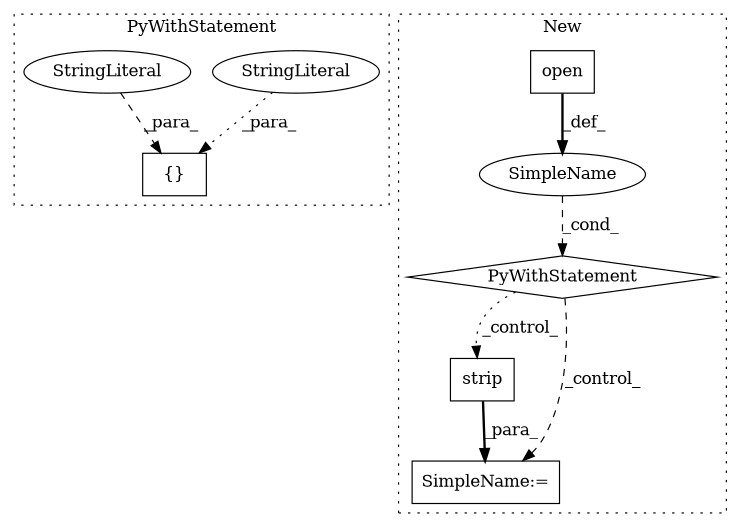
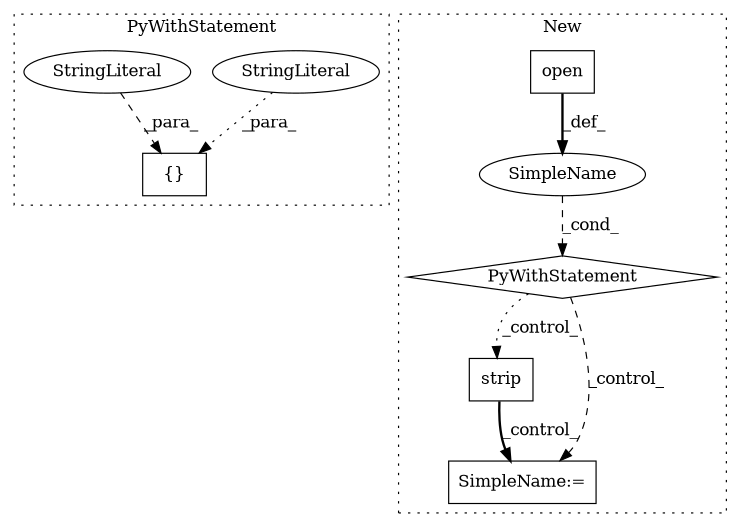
edge "strip" -> "SimpleName:=": label "_para_" -> "_control_"
